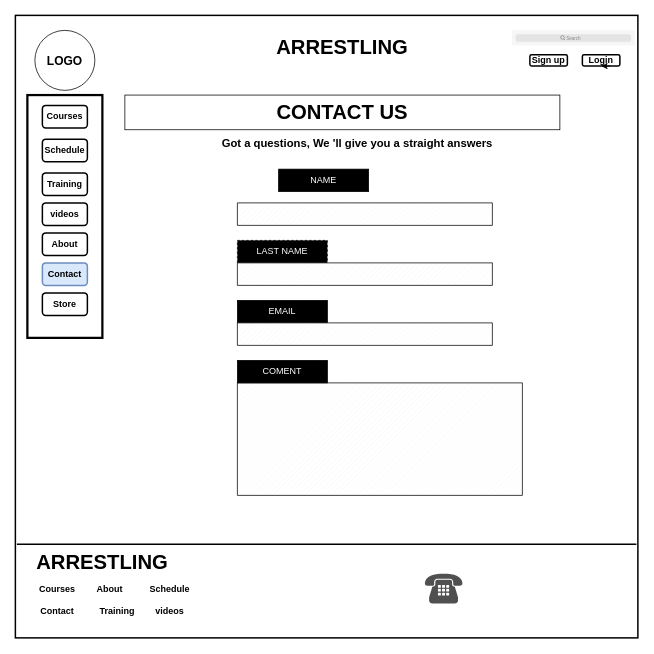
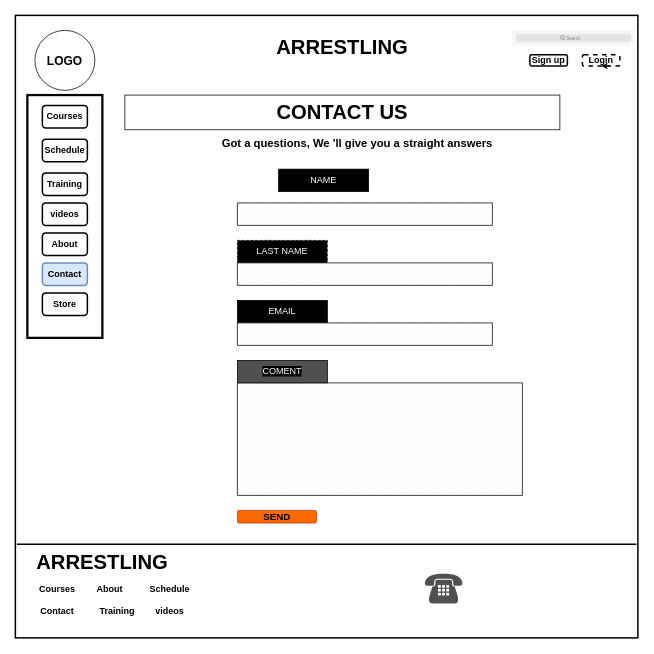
node "Login": style solid -> dashed
node "COMENT": fillcolor #000000 -> #505050
node "SEND": added
